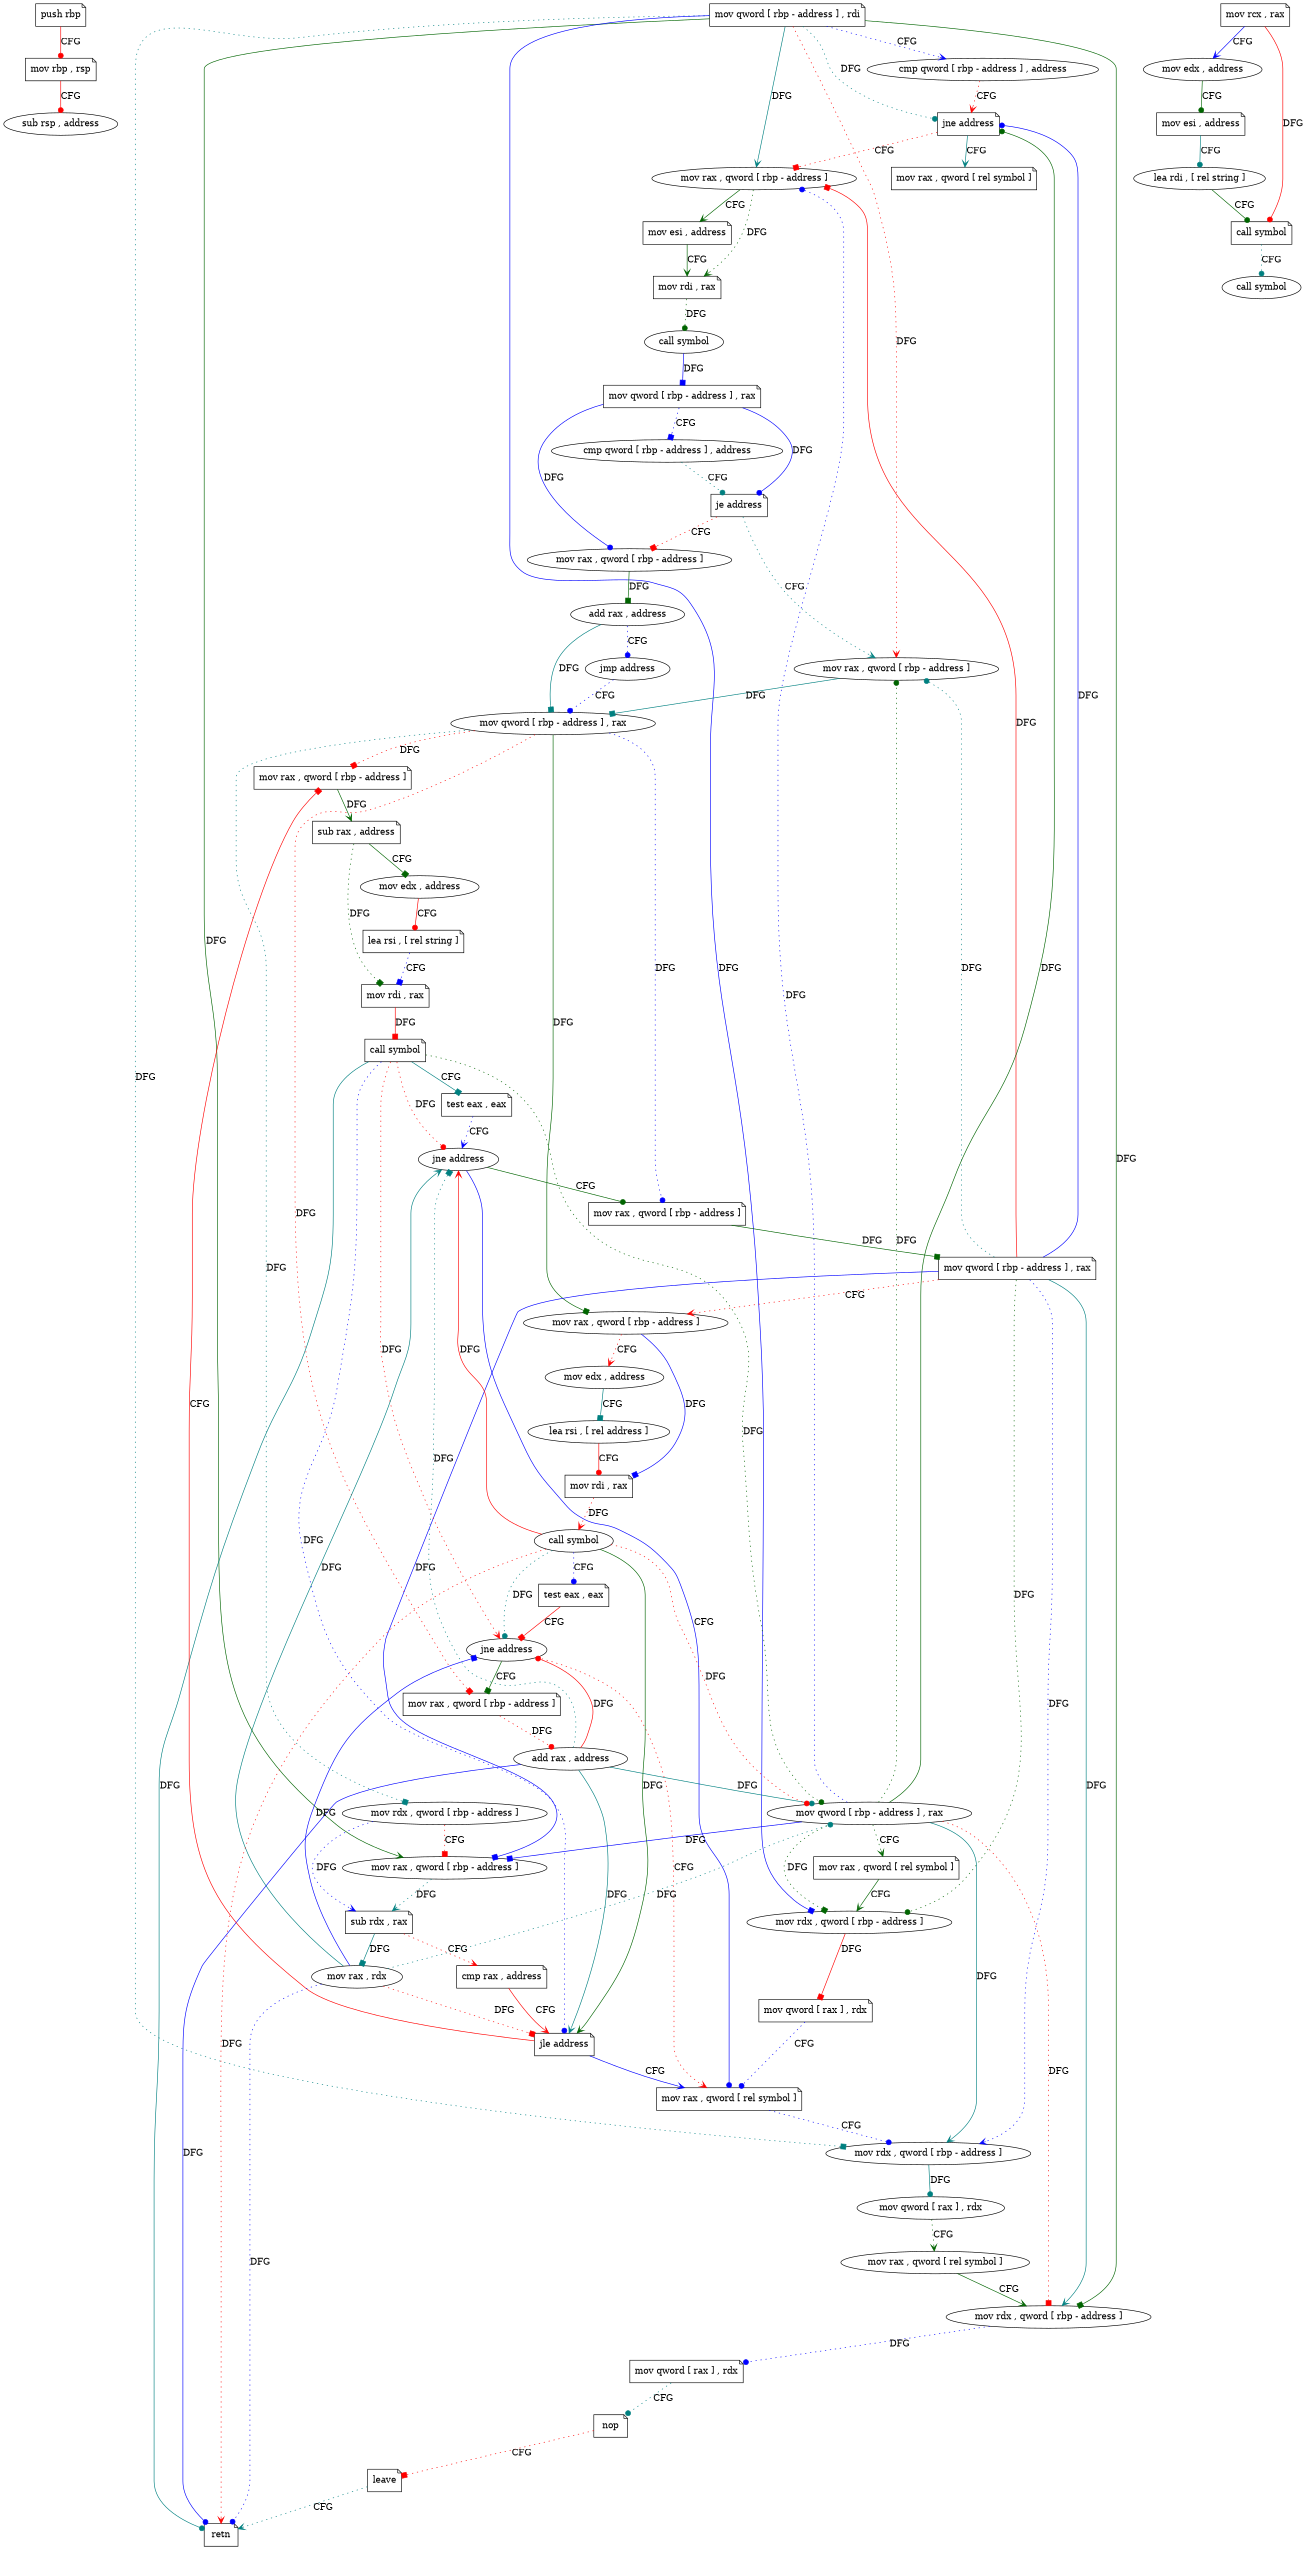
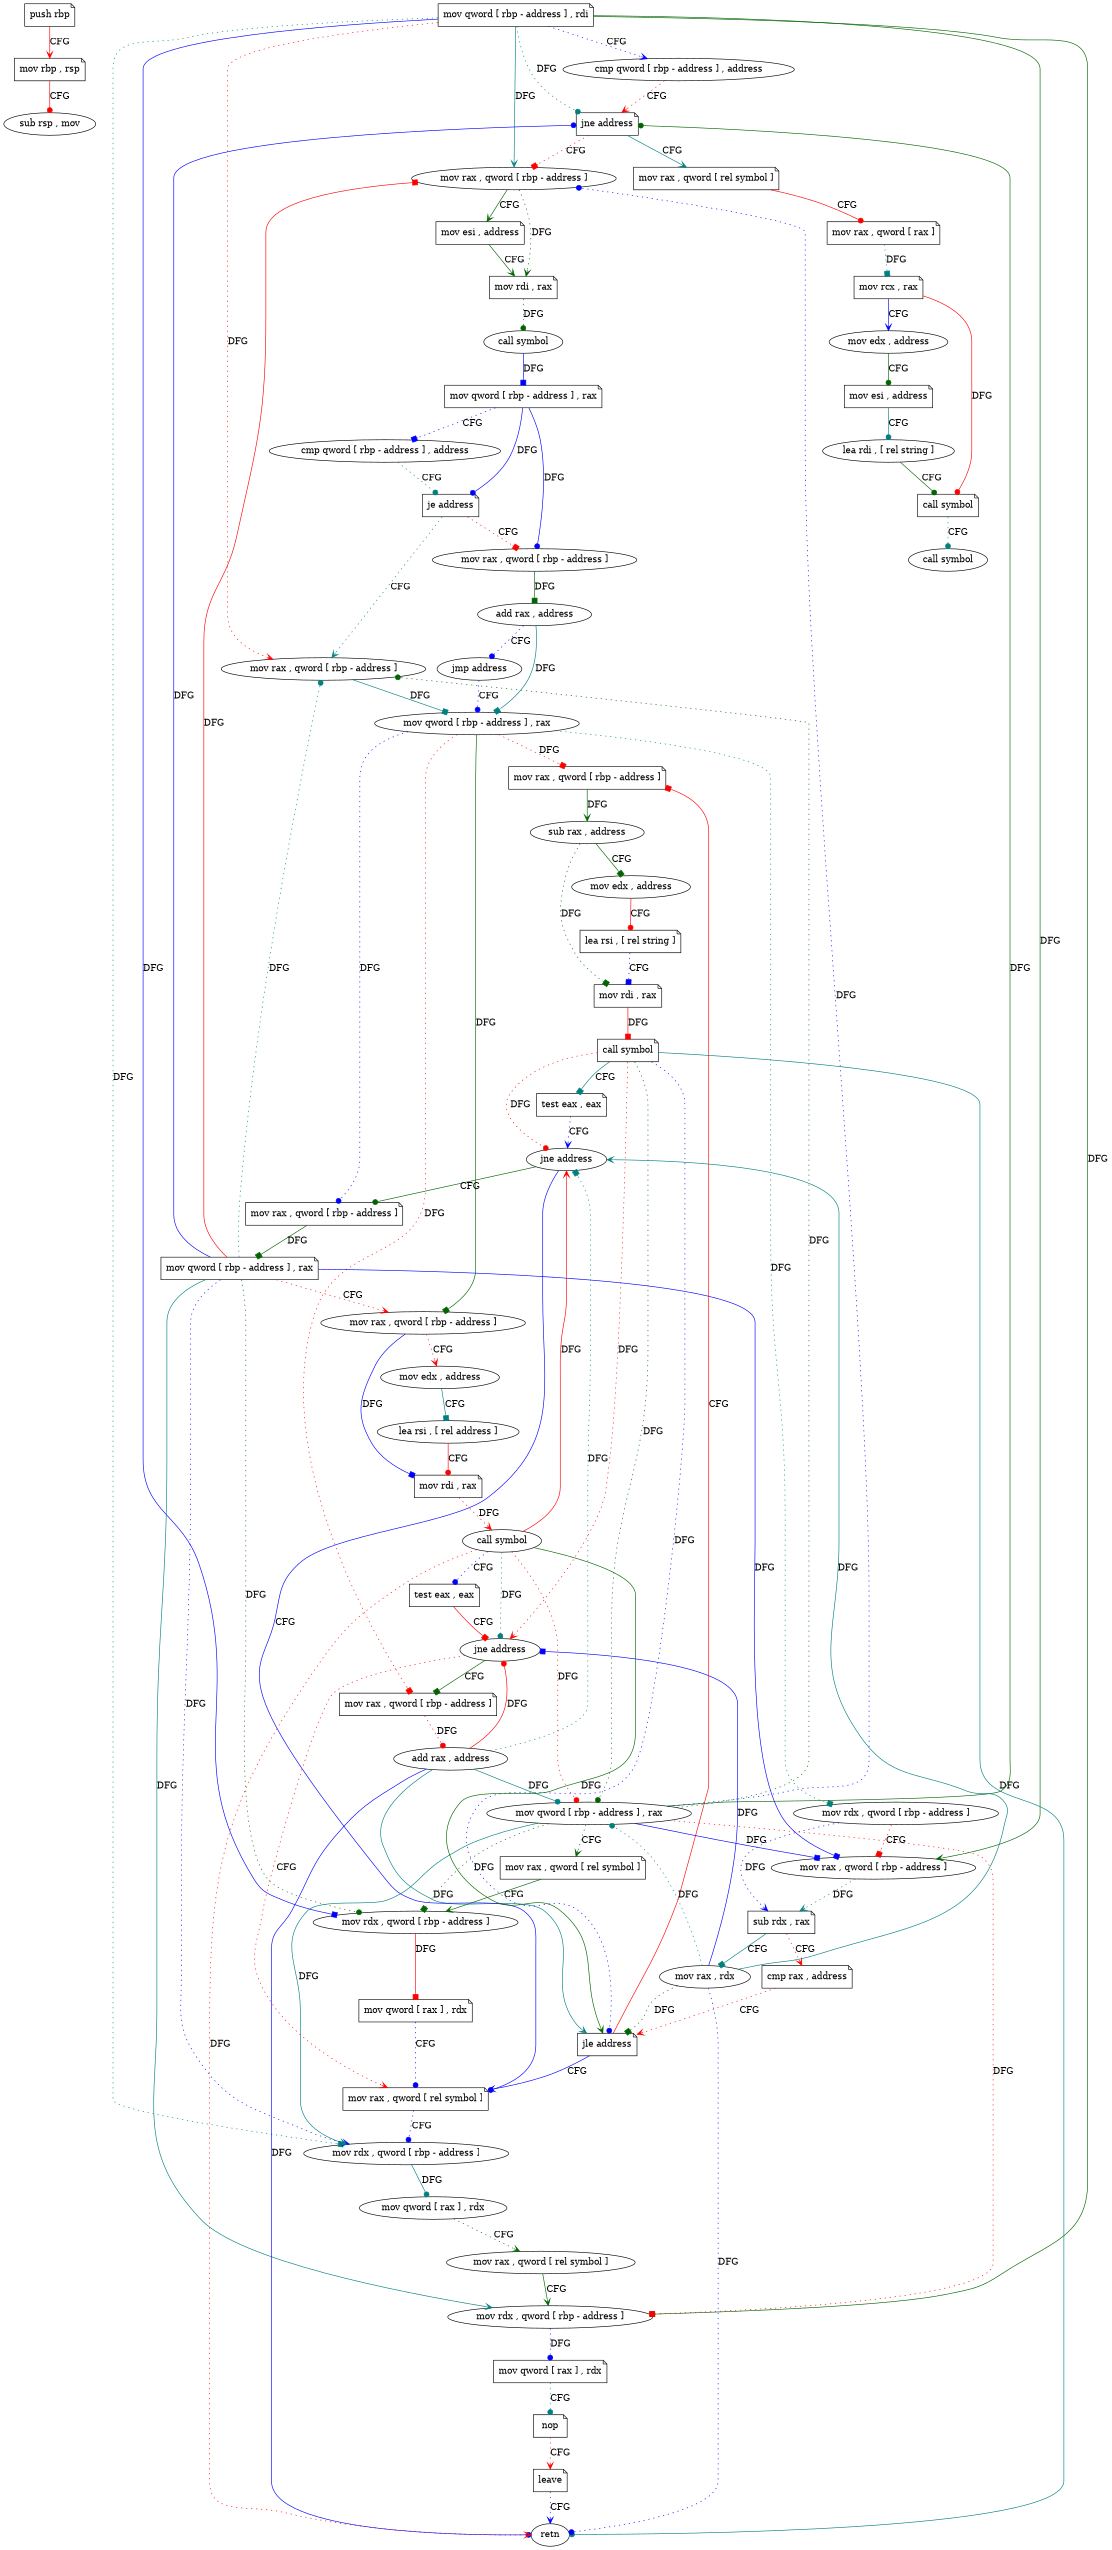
edge "push rbp" -> "mov rbp , rsp": arrowhead dot -> vee
node "sub rsp , address": label "sub rsp , address" -> "sub rsp , mov"
node "mov rax , qword [ rax ]": added
node "sub rax , address": shape note -> ellipse
edge "sub rdx , rax" -> "mov rax , rdx": label "DFG" -> "CFG"
edge "mov rax , rdx" -> "jle address": color red -> darkgreen
edge "cmp rax , address" -> "jle address": style solid -> dotted
edge "nop" -> "leave": arrowhead box -> vee
edge "leave" -> "retn": color teal -> blue
node "retn": shape note -> ellipse
